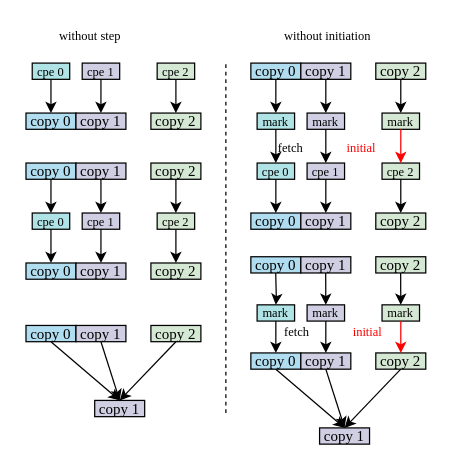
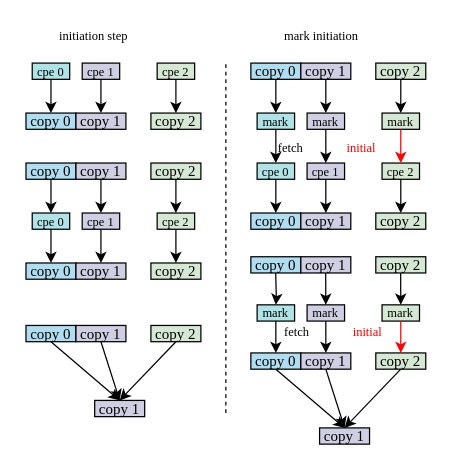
node "without step": label "without step" -> "initiation step"
node "without initiation": label "without initiation" -> "mark initiation"
